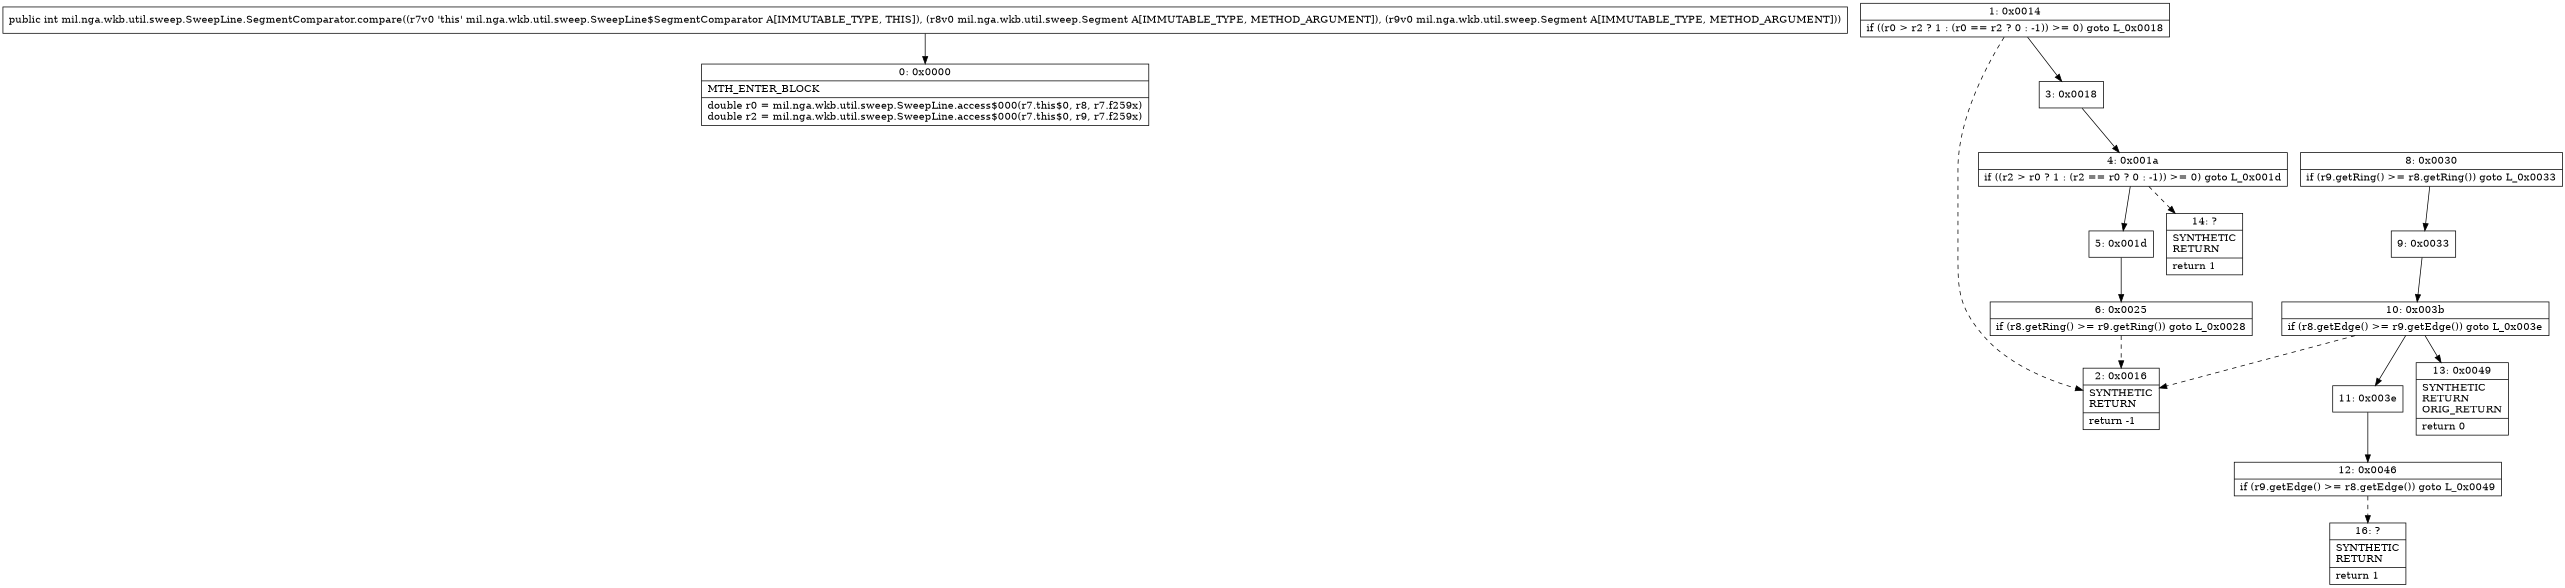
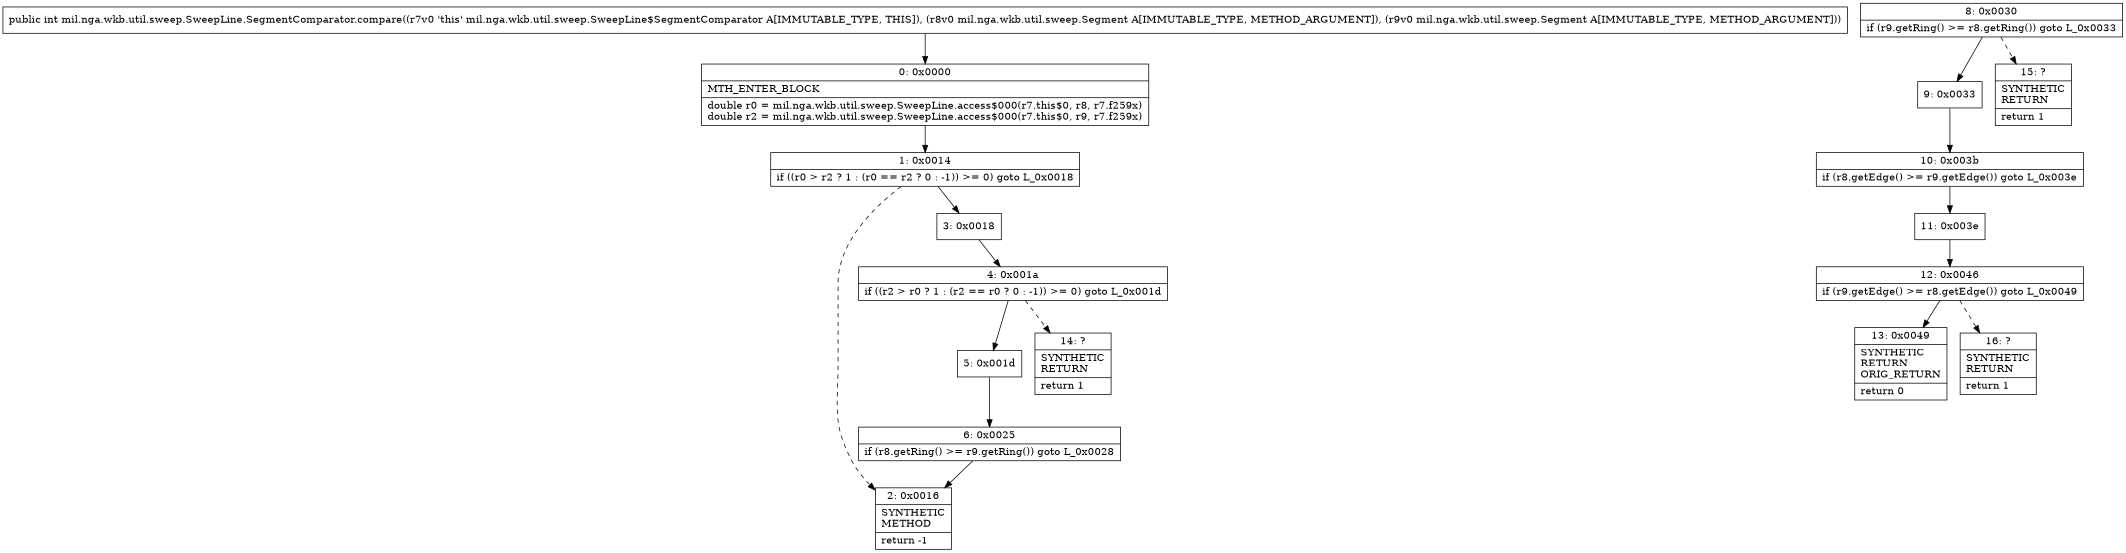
node "15: ?": added
edge "0: 0x0000" -> "1: 0x0014": added
edge "10: 0x003b" -> "13: 0x0049": now "12: 0x0046" -> "13: 0x0049"
edge "6: 0x0025" -> "2: 0x0016": style dashed -> solid
edge "10: 0x003b" -> "2: 0x0016": removed
node "2: 0x0016": text "RETURN" -> "METHOD"
